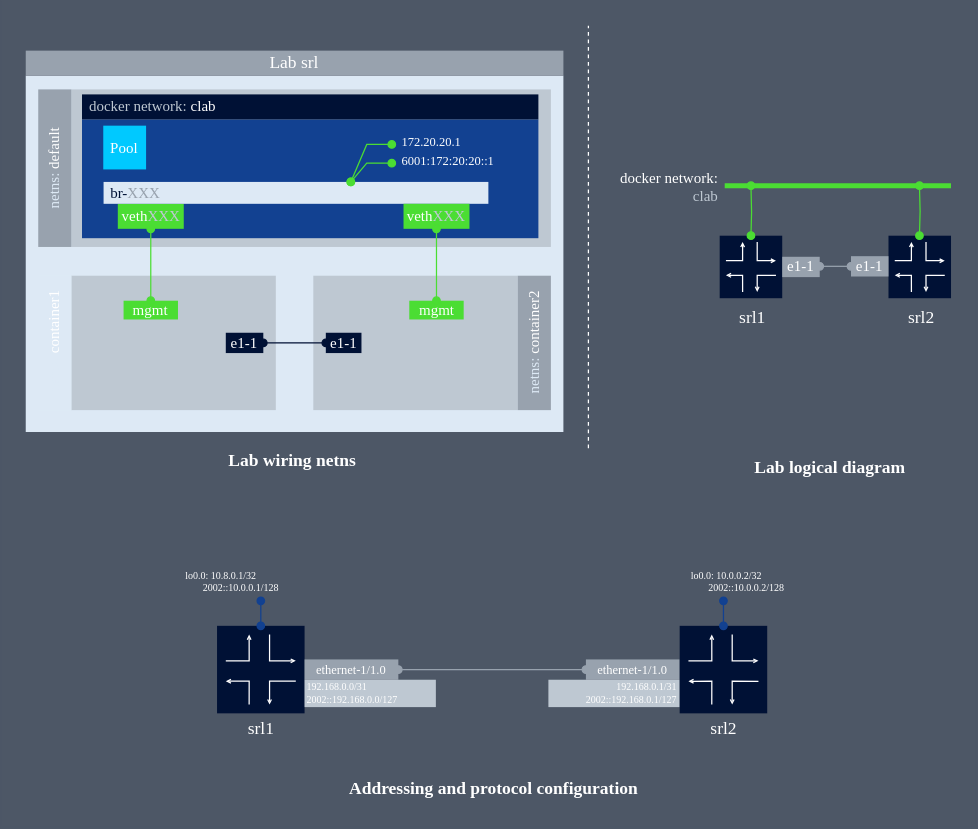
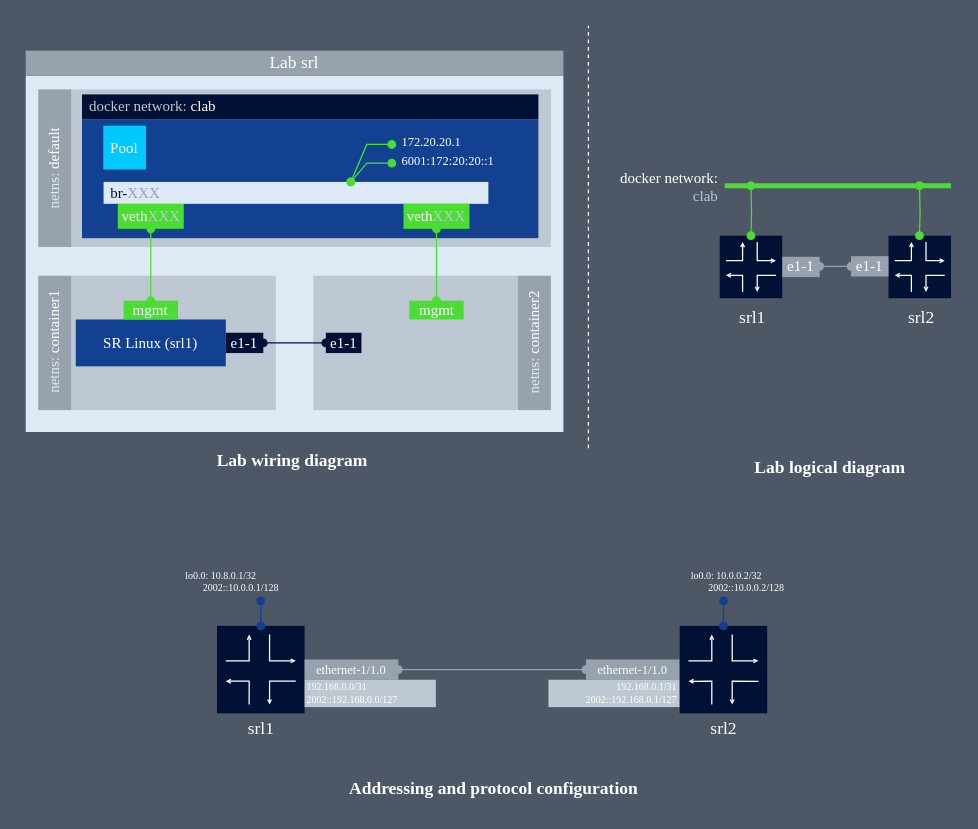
node "netns: container1": fillcolor #dde9f5 -> #98a2ae
node "SR Linux (srl1)": added
node "Lab wiring netns": label "Lab wiring netns" -> "Lab wiring diagram"
